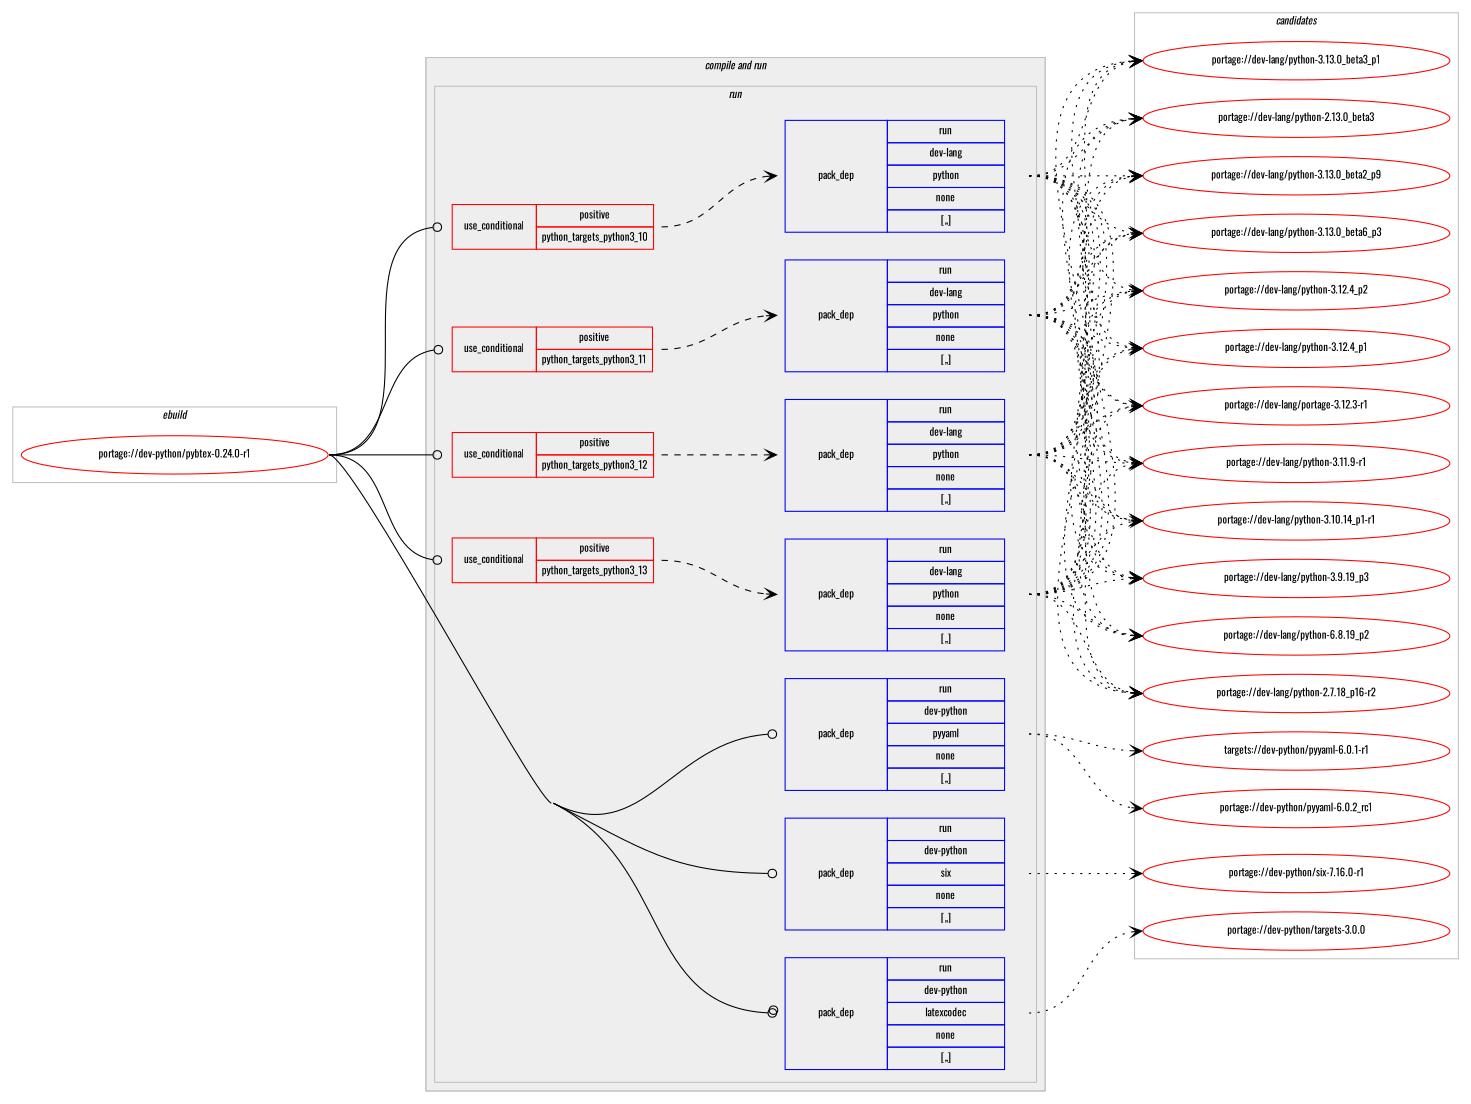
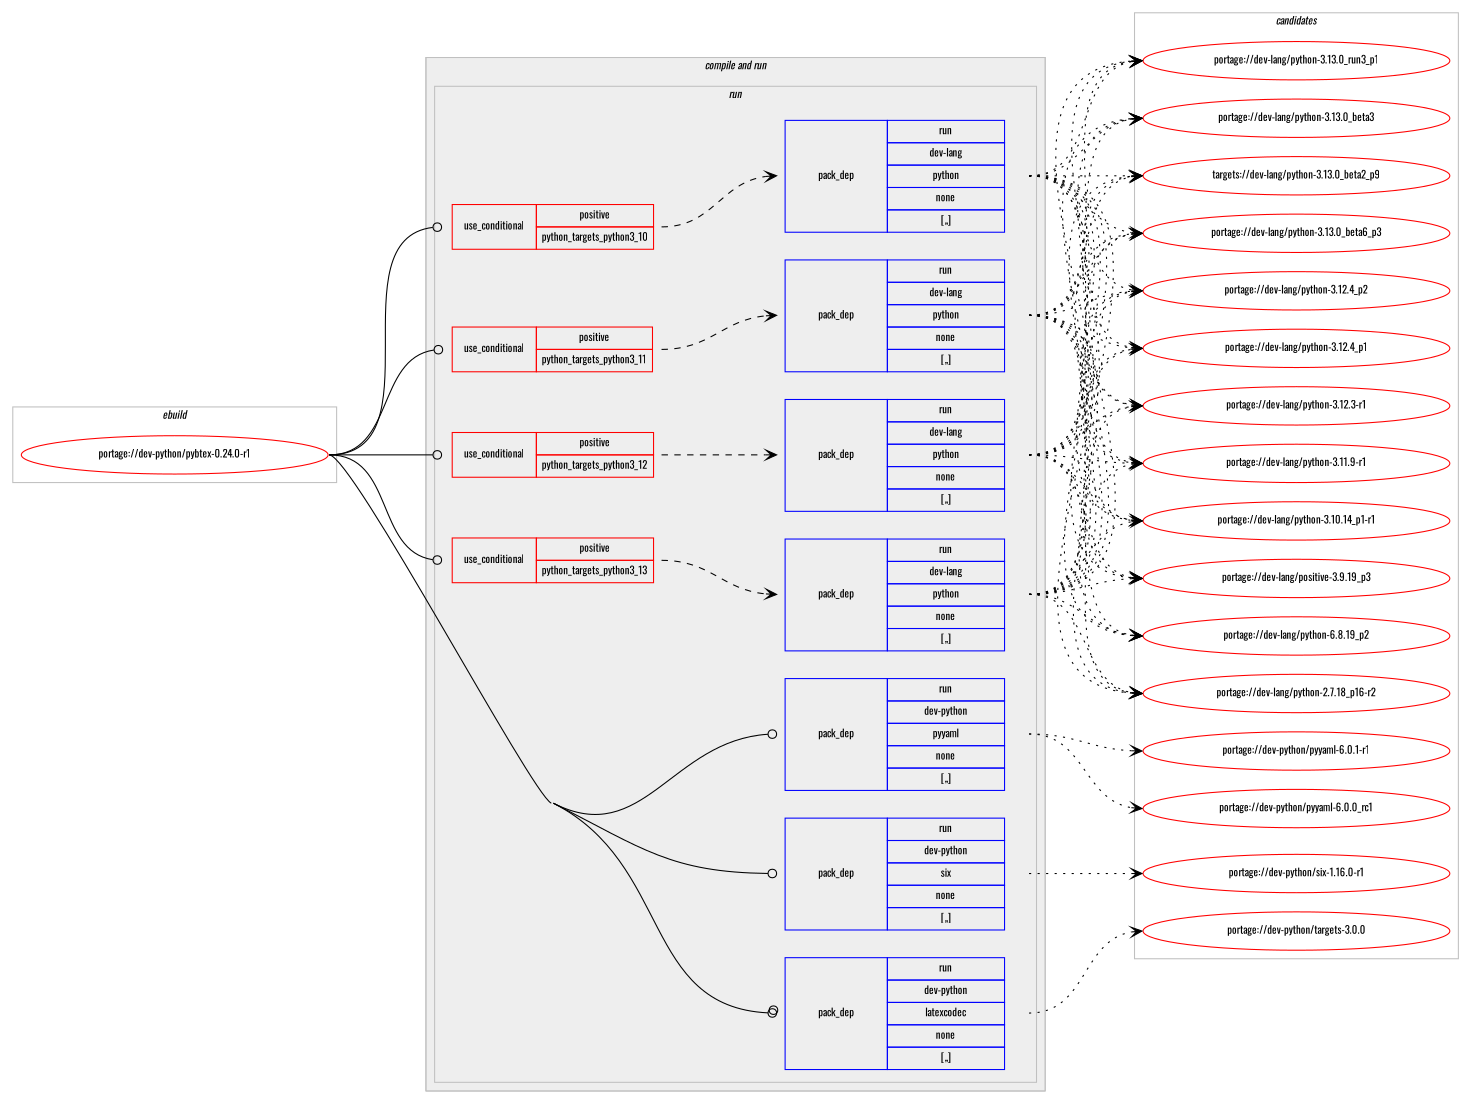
node "portage://dev-lang/python-3.13.0_beta3_p1": label "portage://dev-lang/python-3.13.0_beta3_p1" -> "portage://dev-lang/python-3.13.0_run3_p1"
node "portage://dev-lang/python-2.13.0_beta3": label "portage://dev-lang/python-2.13.0_beta3" -> "portage://dev-lang/python-3.13.0_beta3"
node "portage://dev-lang/python-3.13.0_beta2_p9": label "portage://dev-lang/python-3.13.0_beta2_p9" -> "targets://dev-lang/python-3.13.0_beta2_p9"
node "portage://dev-lang/portage-3.12.3-r1": label "portage://dev-lang/portage-3.12.3-r1" -> "portage://dev-lang/python-3.12.3-r1"
node "portage://dev-lang/python-3.9.19_p3": label "portage://dev-lang/python-3.9.19_p3" -> "portage://dev-lang/positive-3.9.19_p3"
node "targets://dev-python/pyyaml-6.0.1-r1": label "targets://dev-python/pyyaml-6.0.1-r1" -> "portage://dev-python/pyyaml-6.0.1-r1"
node "portage://dev-python/pyyaml-6.0.2_rc1": label "portage://dev-python/pyyaml-6.0.2_rc1" -> "portage://dev-python/pyyaml-6.0.0_rc1"
node "portage://dev-python/six-7.16.0-r1": label "portage://dev-python/six-7.16.0-r1" -> "portage://dev-python/six-1.16.0-r1"
